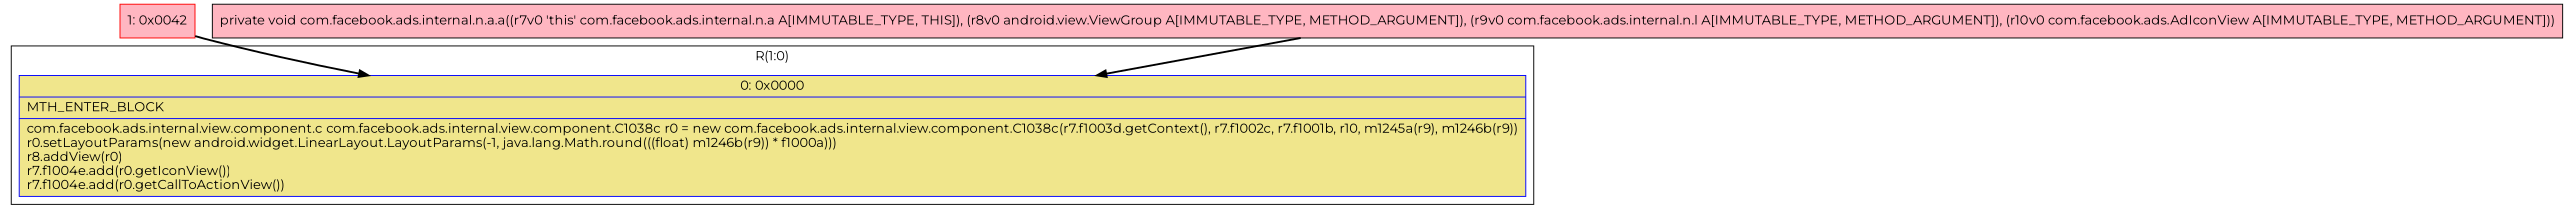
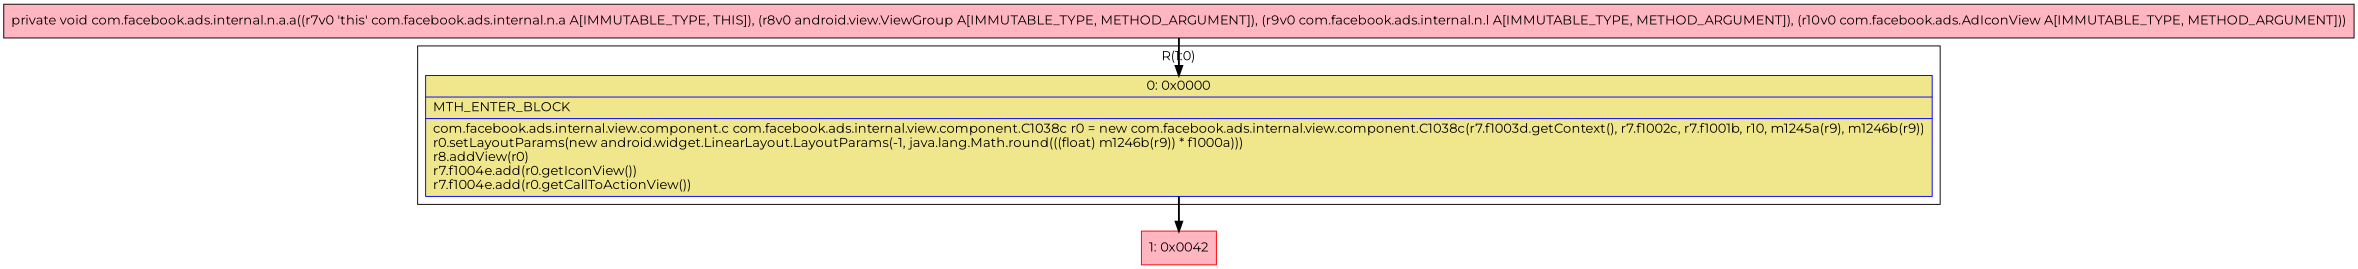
edge "1: 0x0042" -> "0: 0x0000": reversed
